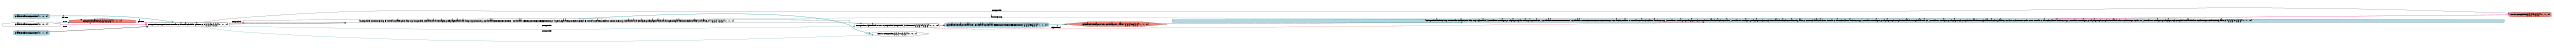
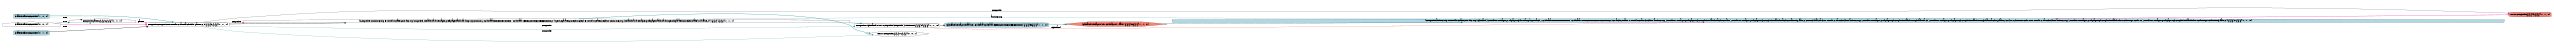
edge "createPreferenceContent['1', '0', '0']" -> "Composite parent@@@2@@@['1', '1', '1']": label "parent" -> "true"
node "Composite parent@@@2@@@['1', '1', '1']": fillcolor salmon -> white
